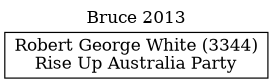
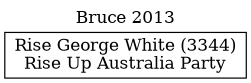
node "Robert George White (3344) Rise Up Australia Party": label "Robert George White (3344) Rise Up Australia Party" -> "Rise George White (3344) Rise Up Australia Party"
